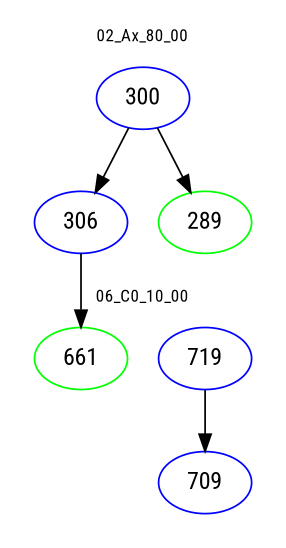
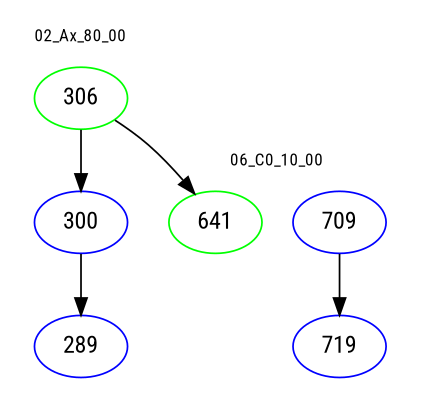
edge "300" -> "306": reversed
node "306": color blue -> green
node "289": color green -> blue
node "661": label "661" -> "641"
edge "719" -> "709": reversed
